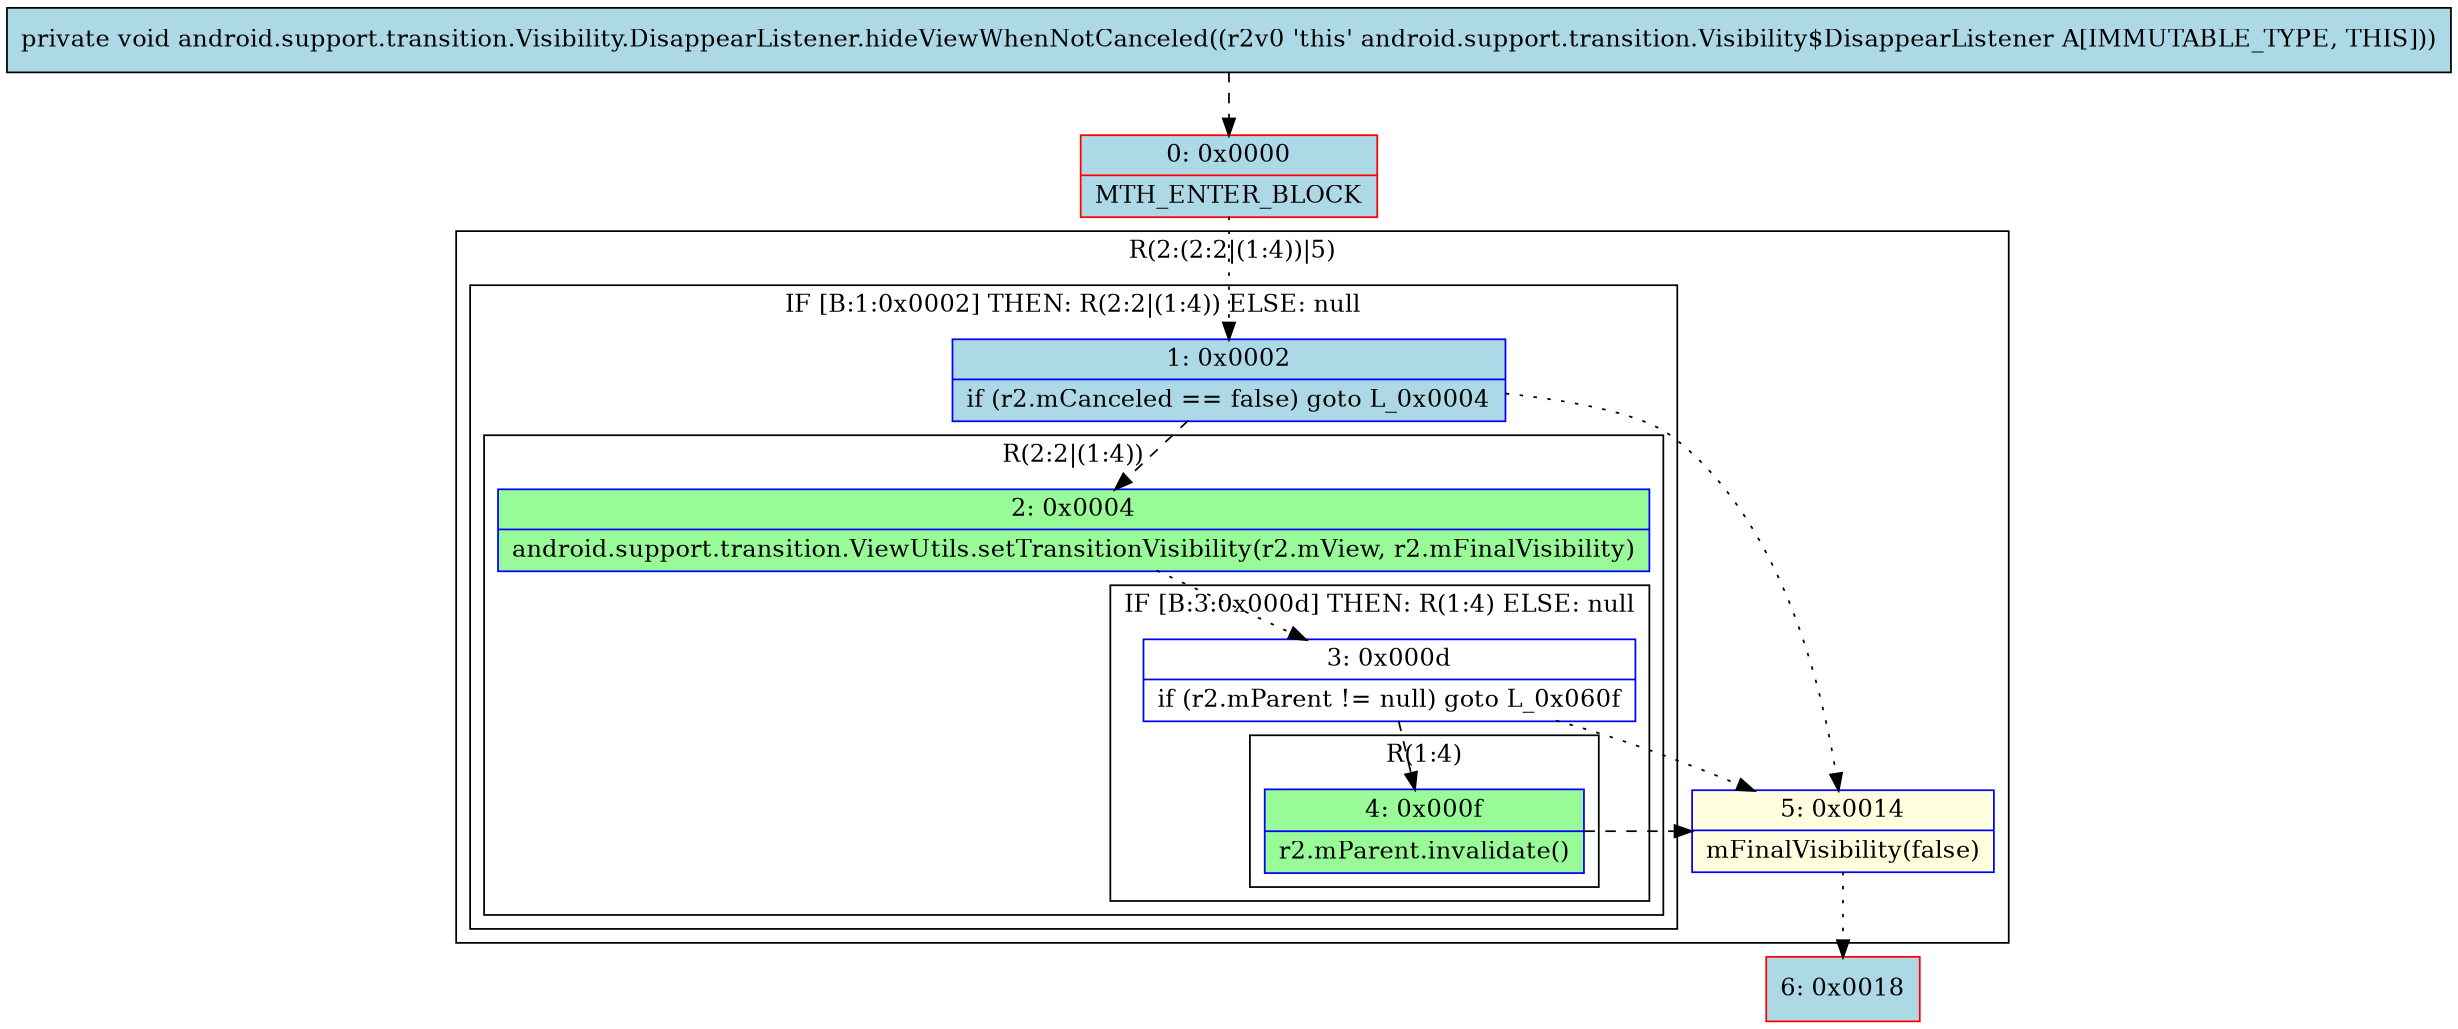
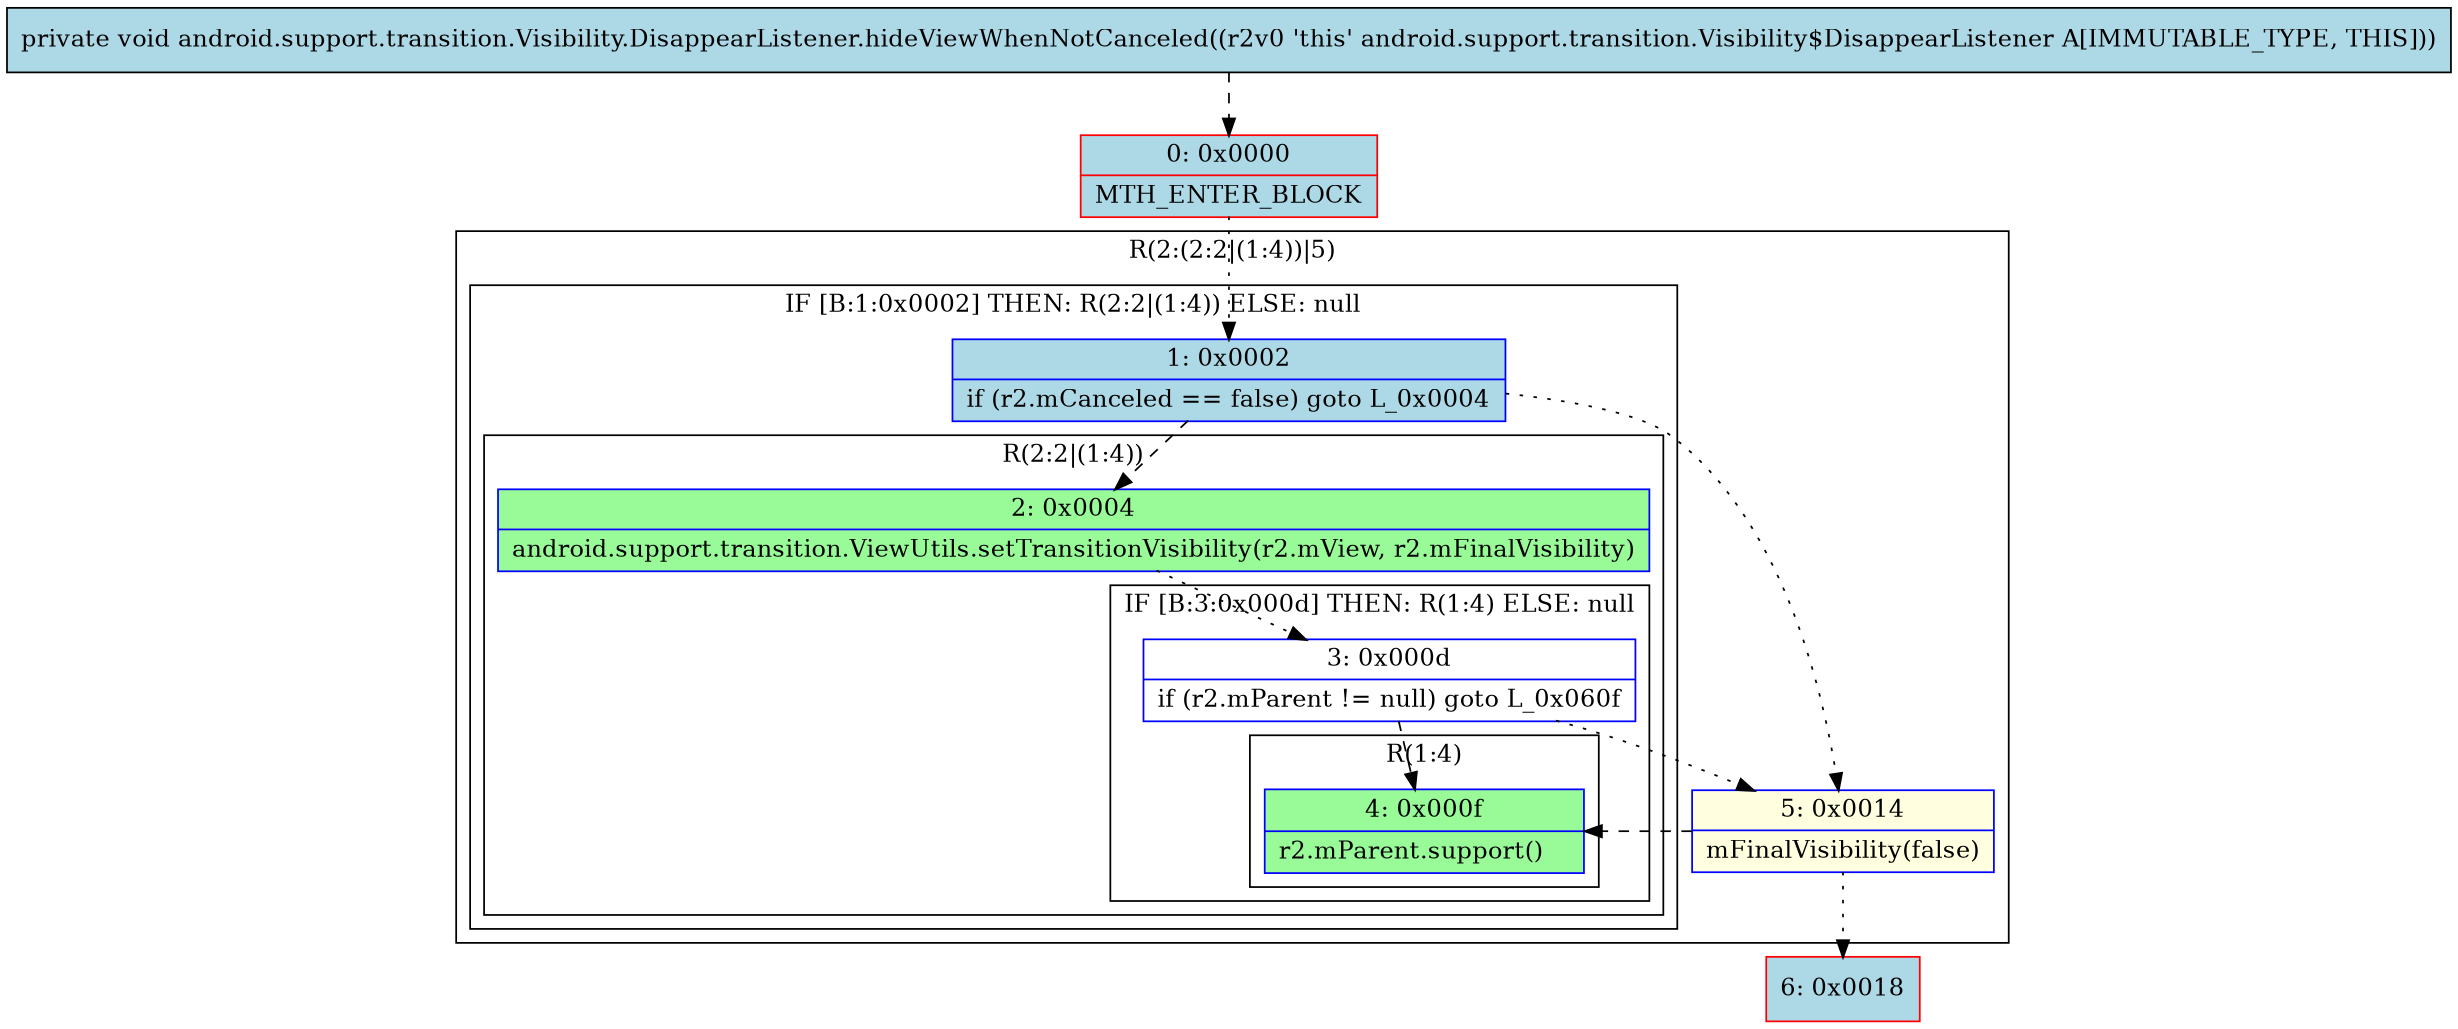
edge "4: 0x000f" -> "5: 0x0014": reversed
node "4: 0x000f": text "r2.mParent.invalidate()" -> "r2.mParent.support()"
